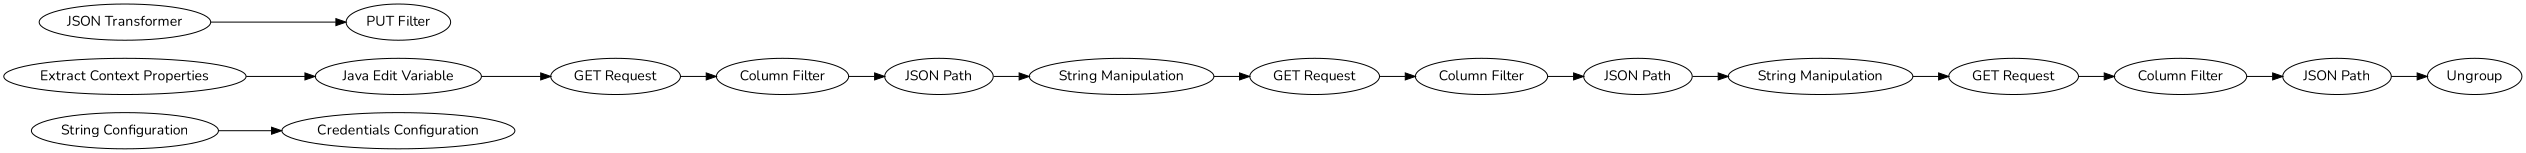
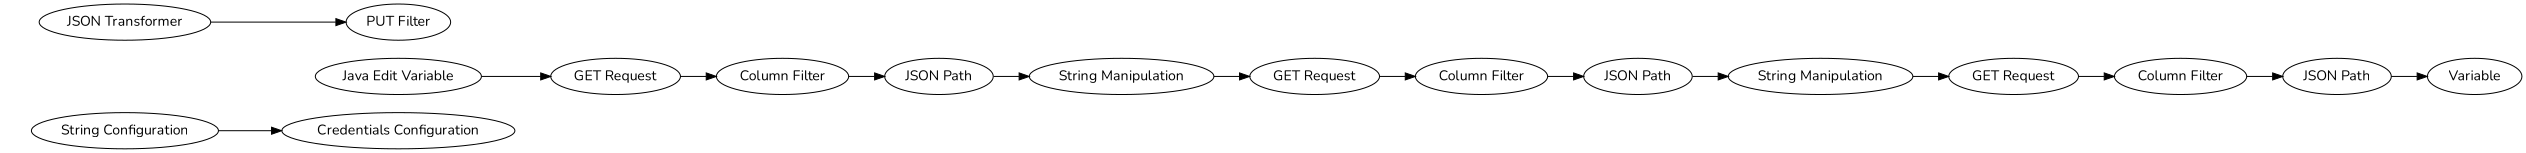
node "Extract Context Properties": removed
node "Ungroup": label "Ungroup" -> "Variable"
